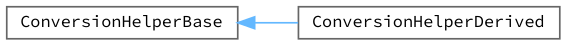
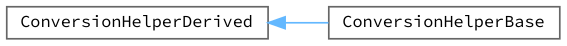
edge "ConversionHelperDerived" -> "ConversionHelperBase": reversed
